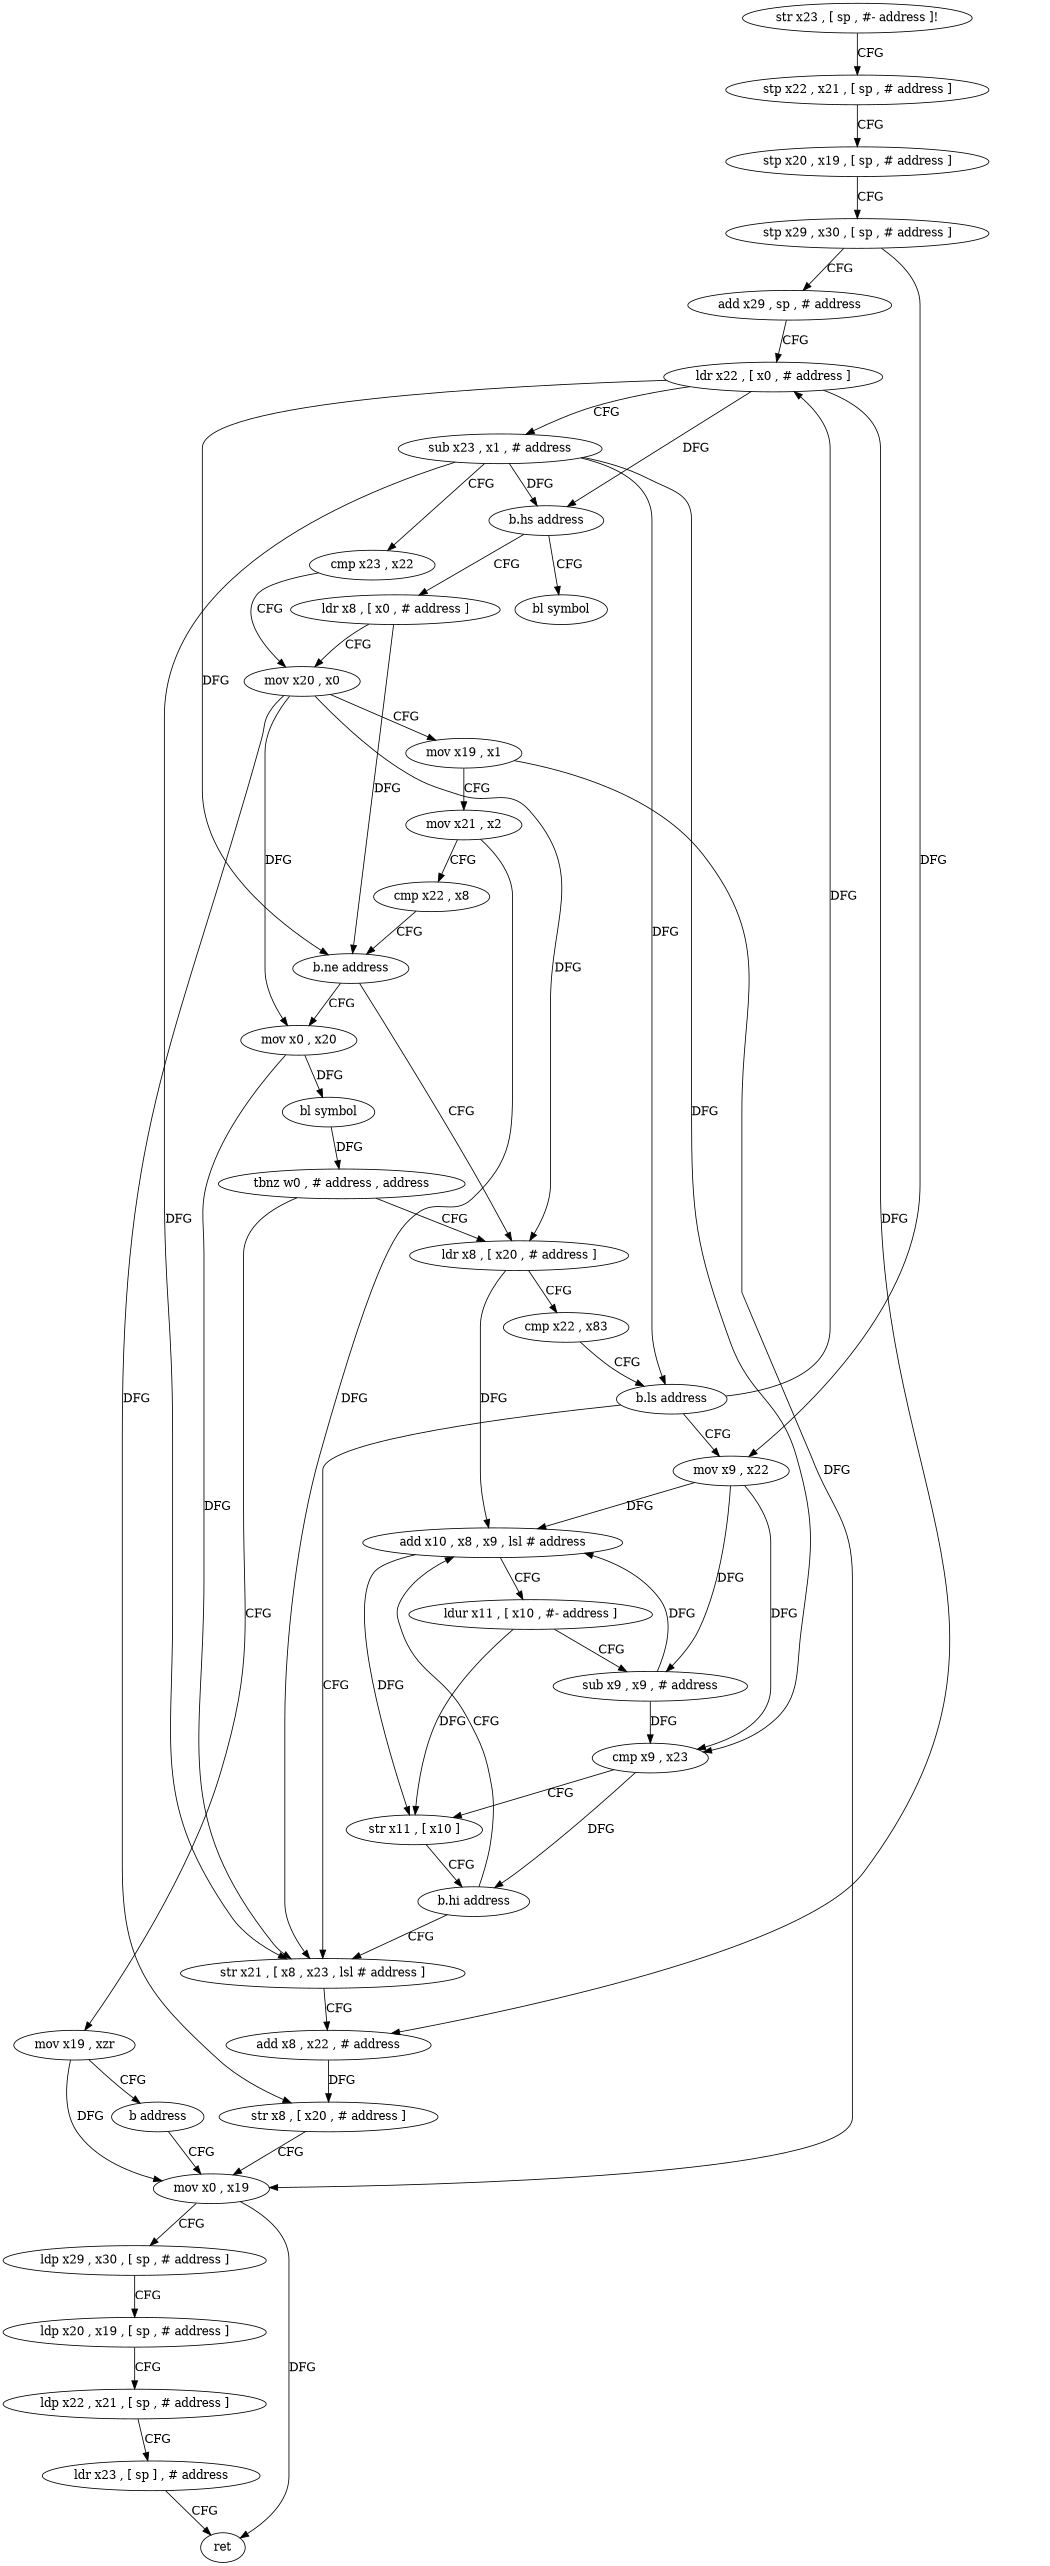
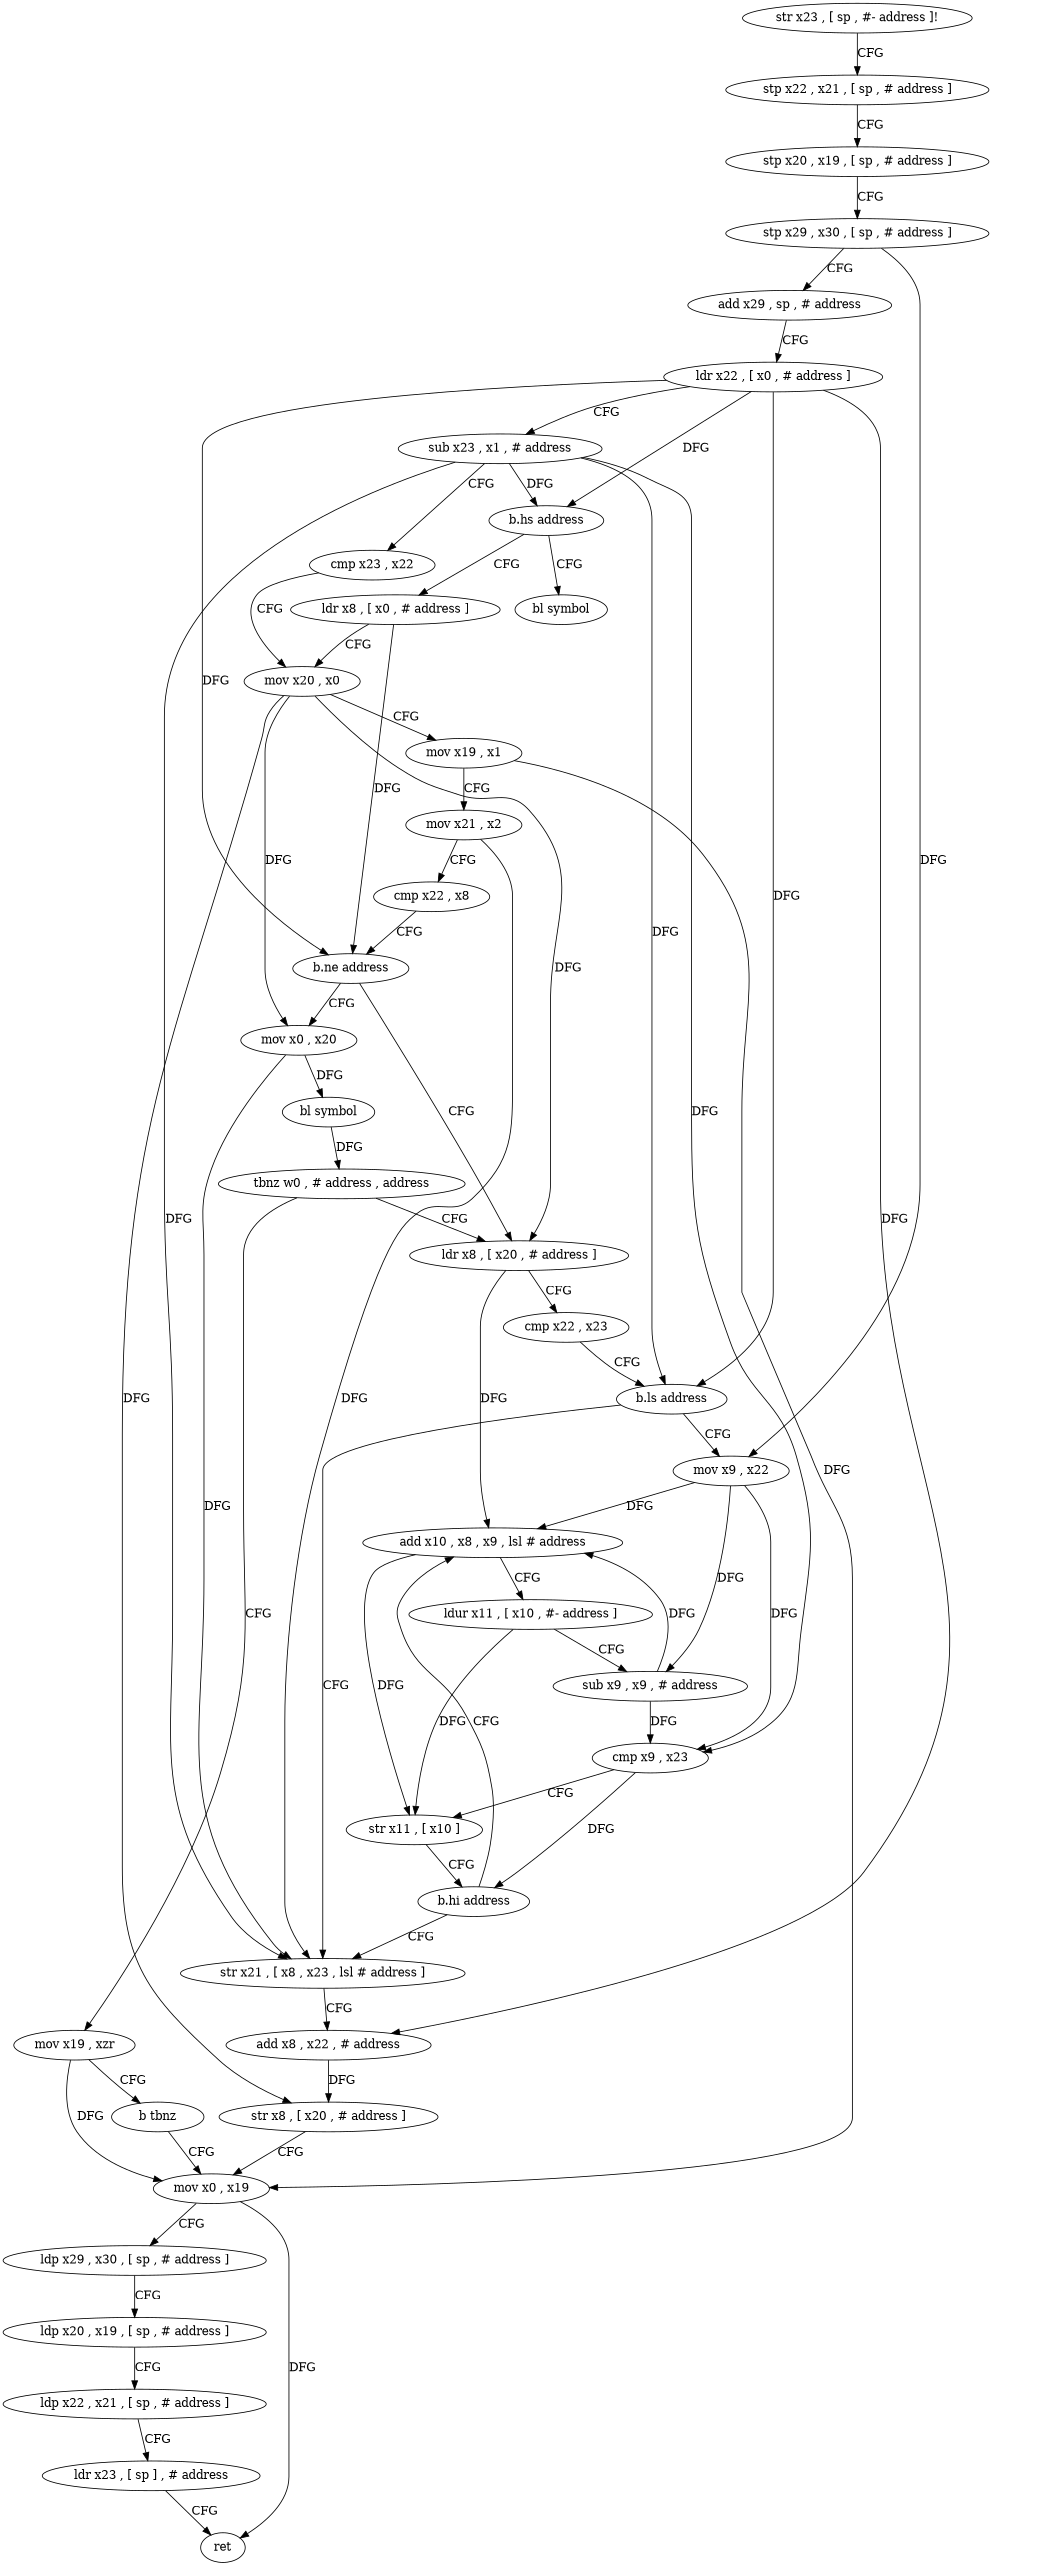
edge "b.ls address" -> "ldr x22 , [ x0 , # address ]": reversed
node "cmp x22 , x83": label "cmp x22 , x83" -> "cmp x22 , x23"
node "b address": label "b address" -> "b tbnz"
